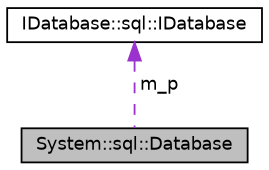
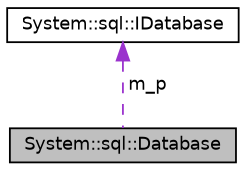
node "IDatabase::sql::IDatabase": label "IDatabase::sql::IDatabase" -> "System::sql::IDatabase"
